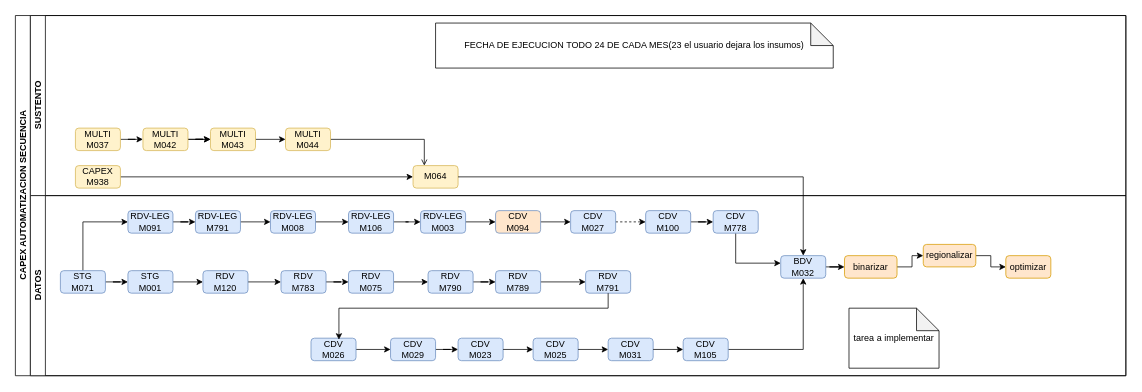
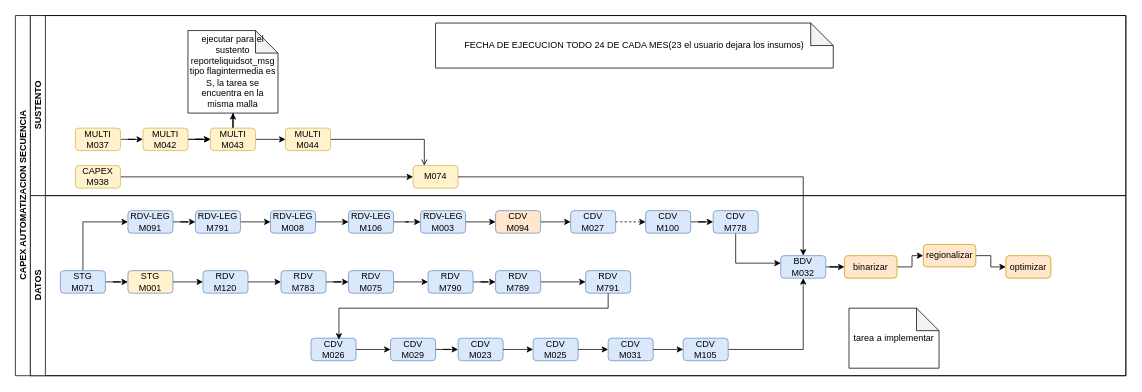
node "ejecutar para el sustento reporteliquidsot_msg tipo flagintermedia es S, la tarea se encuentra en la misma malla": added
edge "MULTI M043" -> "ejecutar para el sustento reporteliquidsot_msg tipo flagintermedia es S, la tarea se encuentra en la misma malla": added
node "M064": label "M064" -> "M074"
node "STG M001": fillcolor #dae8fc -> #fff2cc
